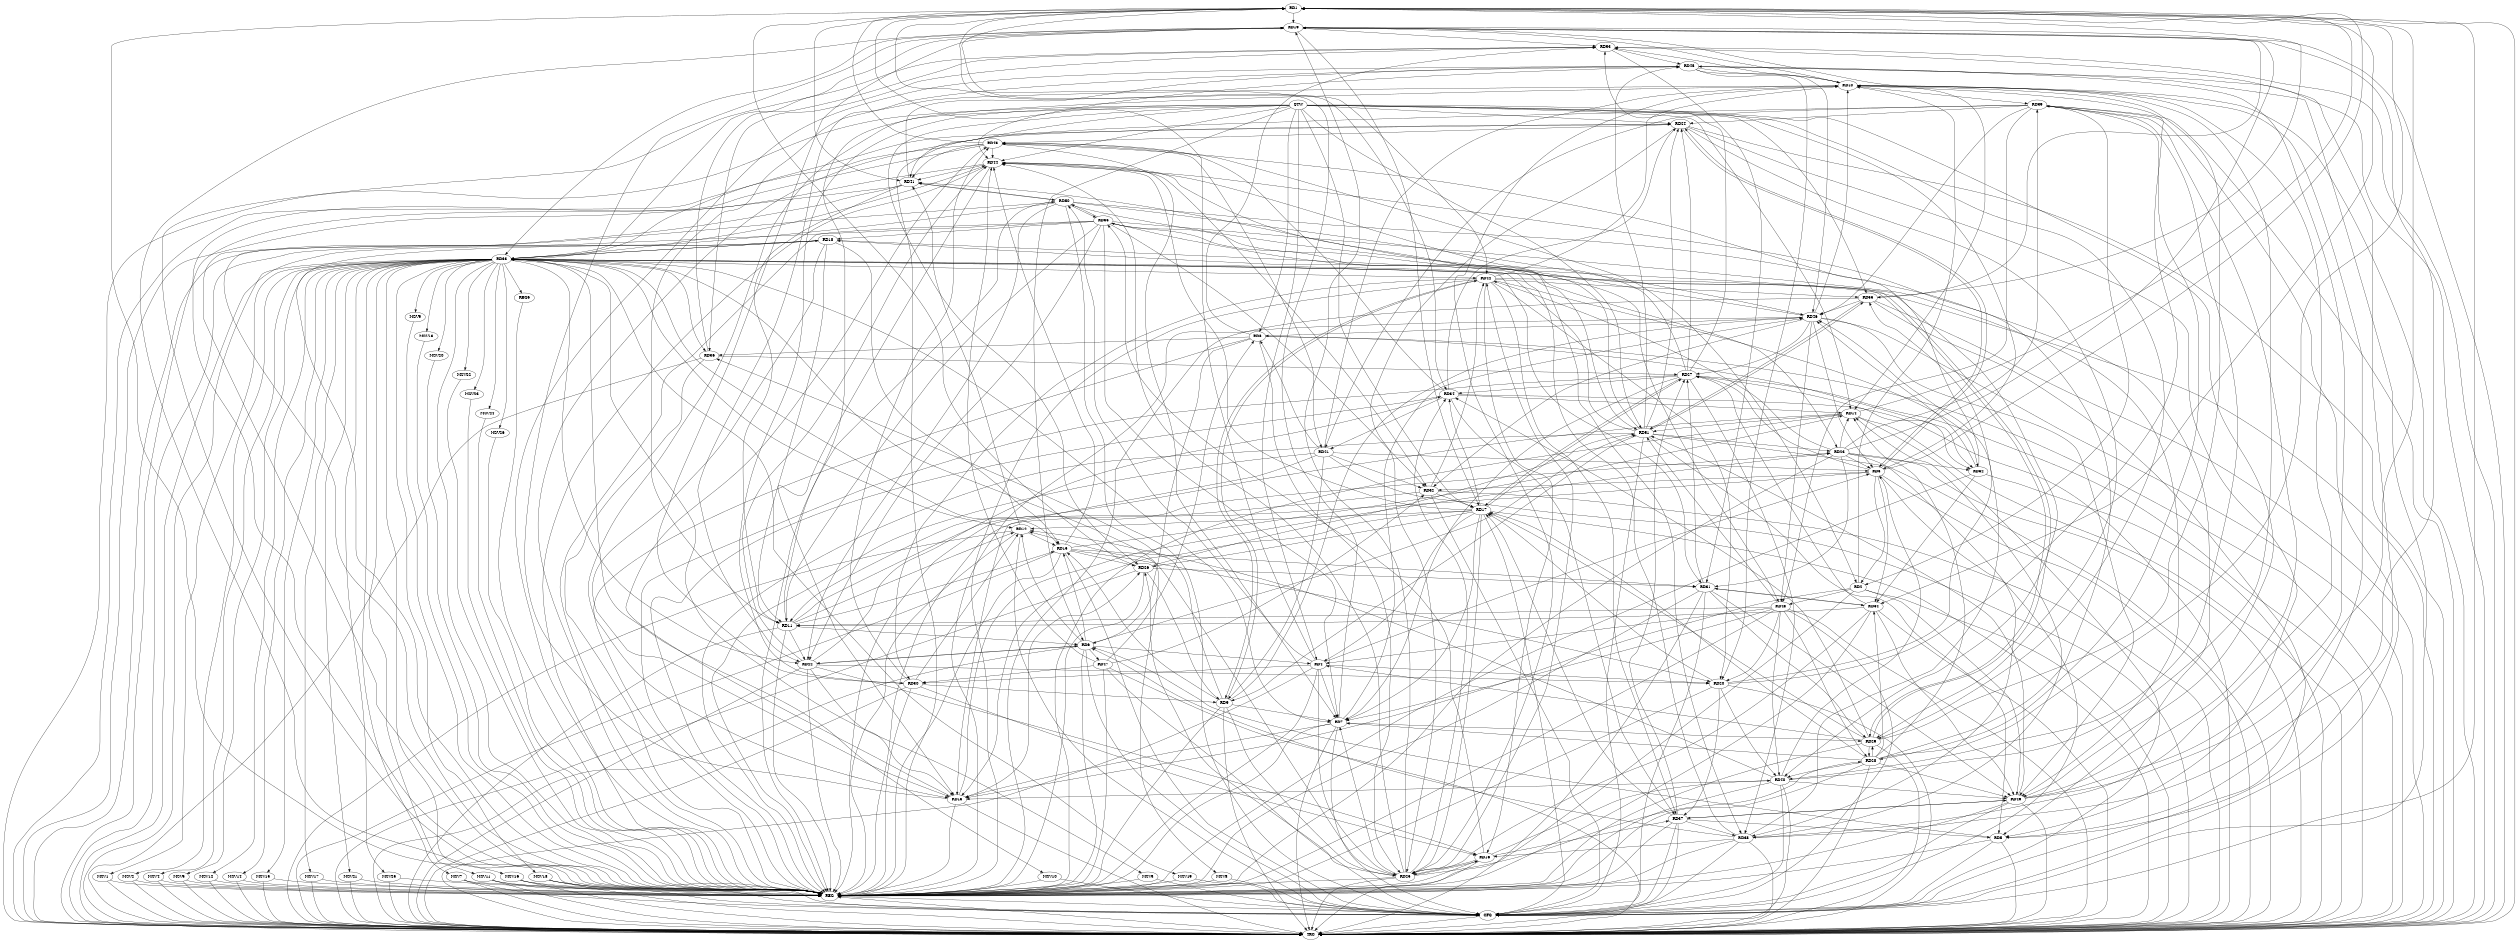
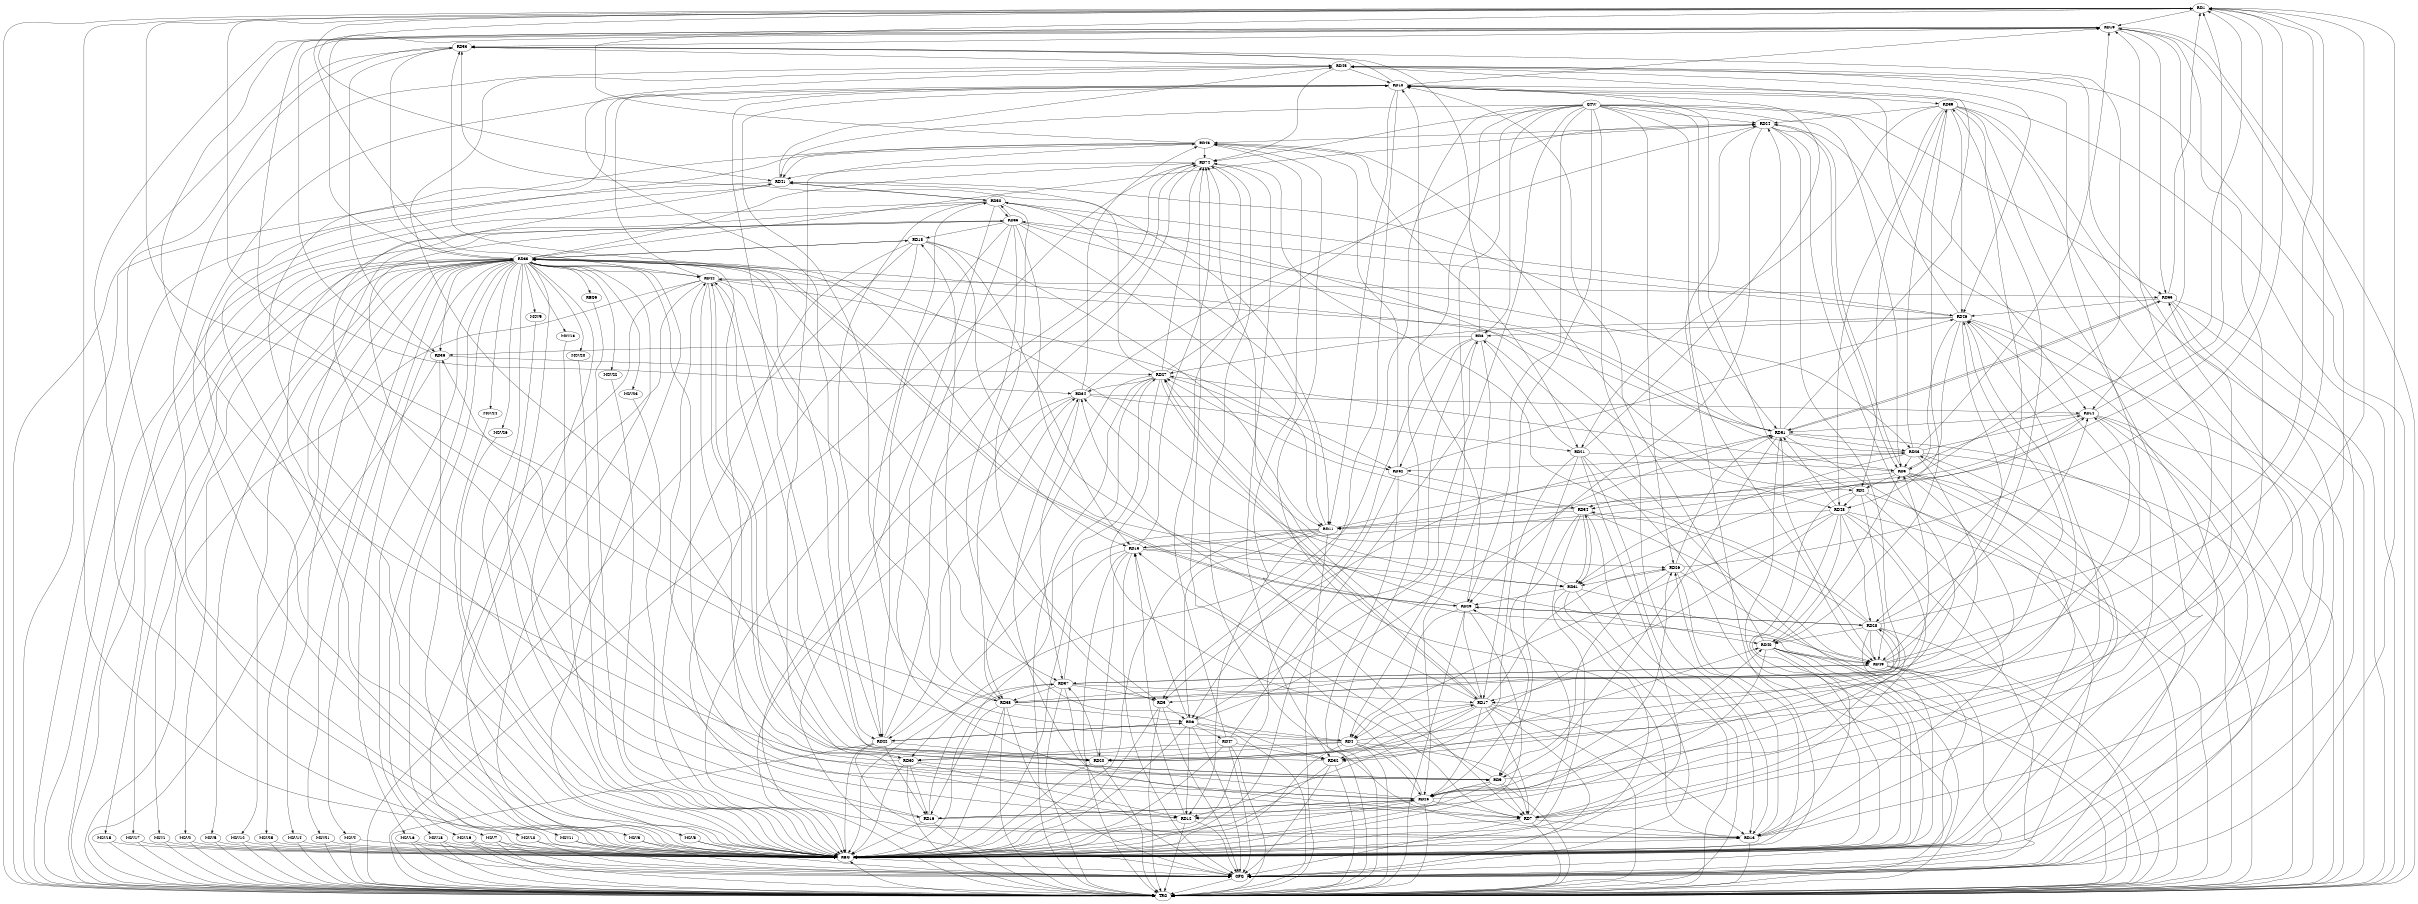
node "RD44": label "RD44" -> "RD74"
edge "RD32" -> "RD17": reversed
edge "MSV11" -> "TRC": now "MSV19" -> "TRC"
